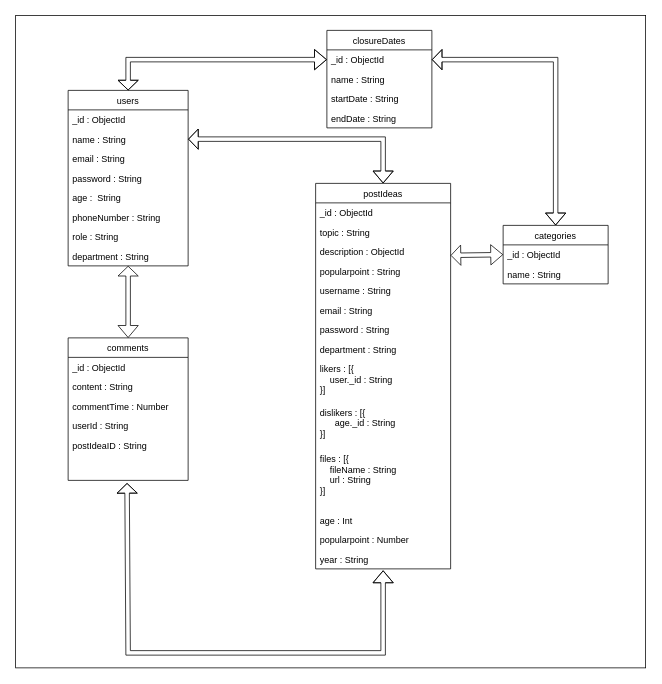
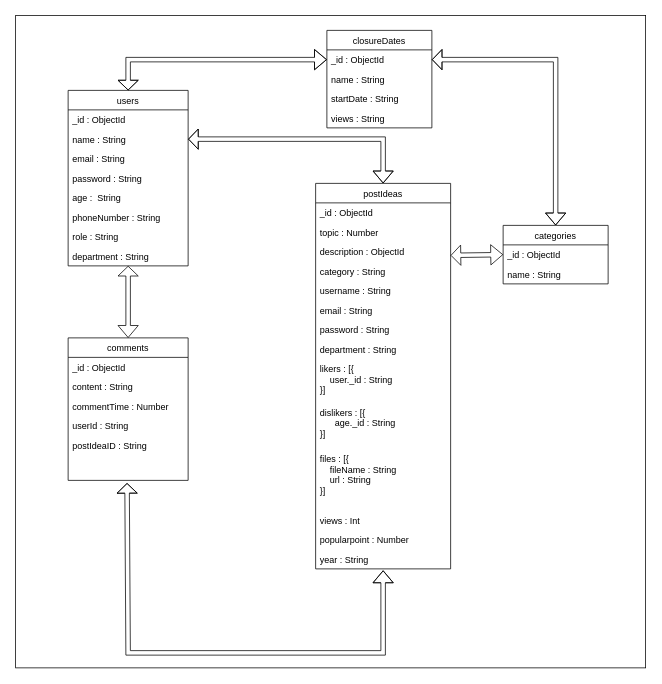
node "endDate : String": label "endDate : String" -> "views : String"
node "topic : String": label "topic : String" -> "topic : Number"
node "popularpoint : String": label "popularpoint : String" -> "category : String"
node "age : Int": label "age : Int" -> "views : Int"
